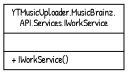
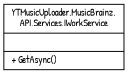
node "YTMusicUploader.MusicBrainz.": text "+ IWorkService()" -> "+ GetAsync()"
